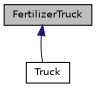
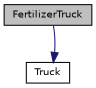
edge "Truck" -> "FertilizerTruck": reversed
